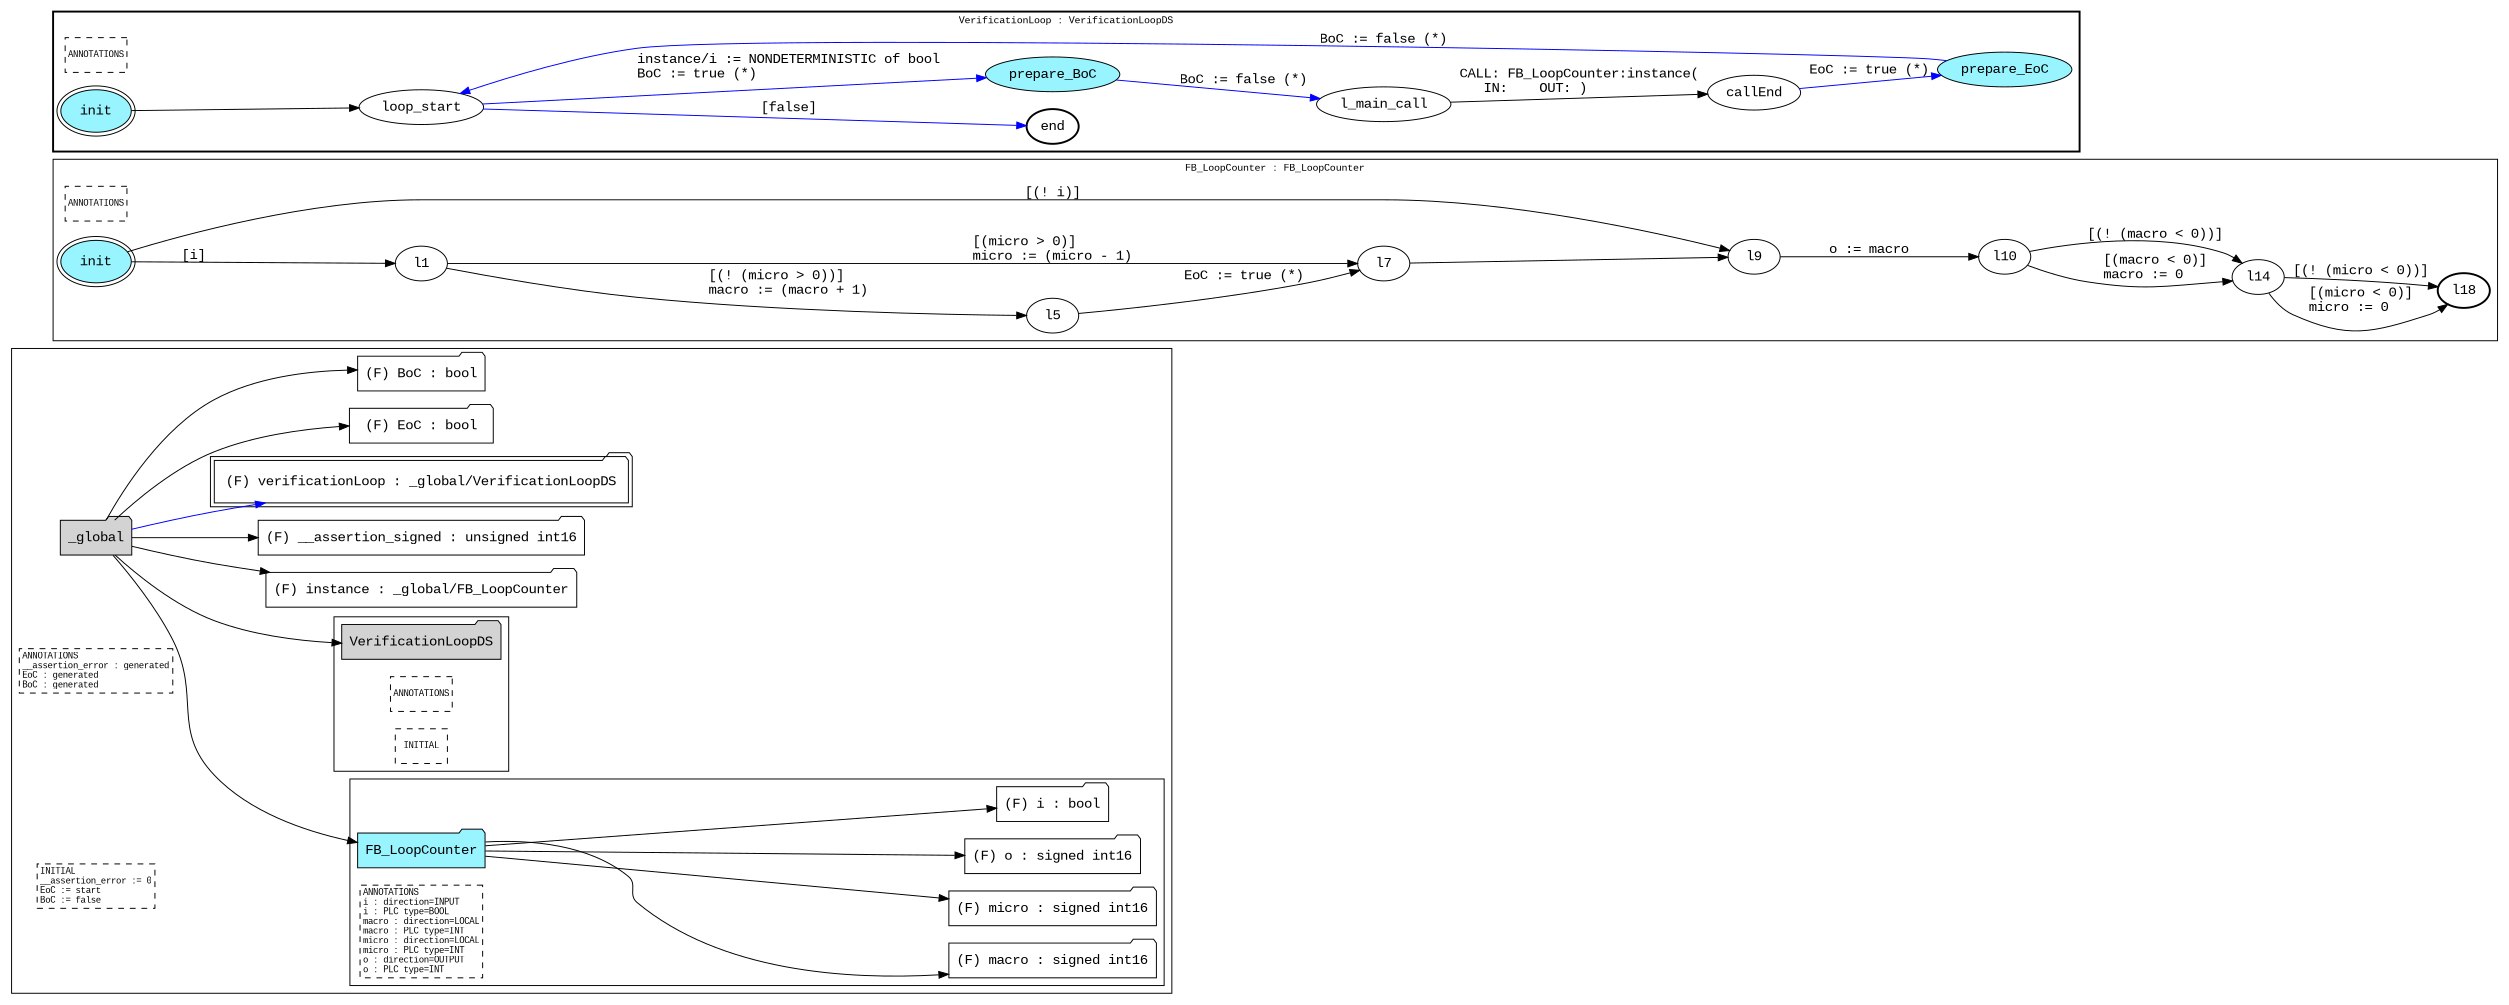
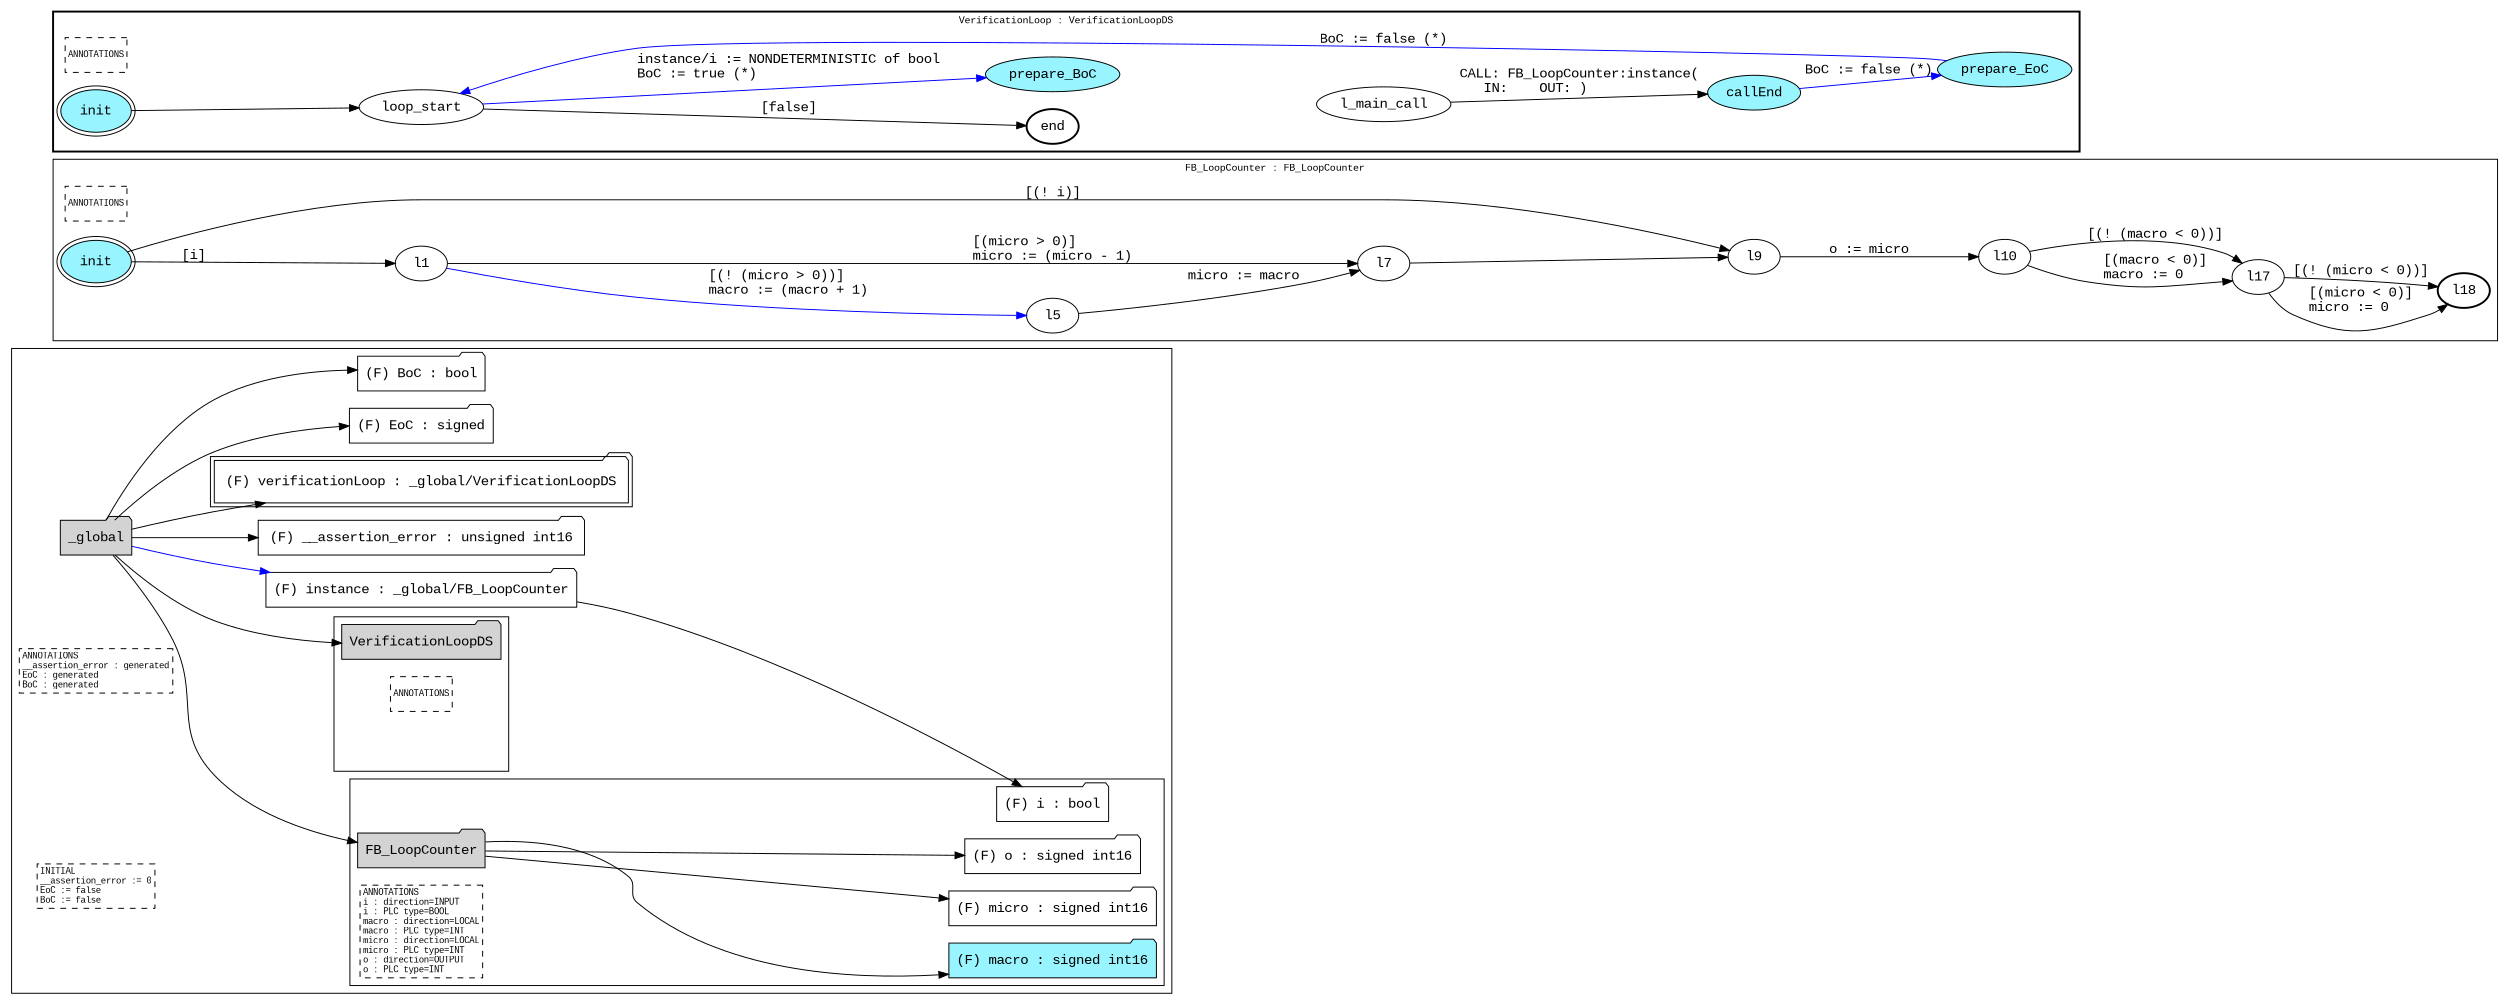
edge "callEnd" -> "prepare_EoC": label "EoC := true (*)" -> "BoC := false (*)"
edge "prepare_BoC" -> "l_main_call": removed, label "BoC := false (*)"
node "callEnd": fillcolor white -> cadetblue1
edge "loop_start" -> "end": color blue -> black
edge "l9" -> "l10": label "o := macro" -> "o := micro"
edge "l5" -> "l7": label "EoC := true (*)" -> "micro := macro"
node "l14": label "l14" -> "l17"
edge "l1" -> "l5": color black -> blue
node "(F) EoC : bool": label "(F) EoC : bool" -> "(F) EoC : signed"
edge "_global" -> "(F) verificationLoop : _global/VerificationLoopDS": color blue -> black
node "(F) __assertion_signed : unsigned int16": label "(F) __assertion_signed : unsigned int16" -> "(F) __assertion_error : unsigned int16"
edge "_global" -> "(F) instance : _global/FB_LoopCounter": color black -> blue
node "INITIAL": removed
edge "FB_LoopCounter" -> "(F) i : bool": now "(F) instance : _global/FB_LoopCounter" -> "(F) i : bool"
node "FB_LoopCounter": fillcolor cadetblue1 -> lightgrey
node "INITIAL __assertion_error := 0 EoC := start BoC := false": label "INITIAL __assertion_error := 0 EoC := start BoC := false" -> "INITIAL __assertion_error := 0 EoC := false BoC := false"
node "(F) macro : signed int16": fillcolor white -> cadetblue1
